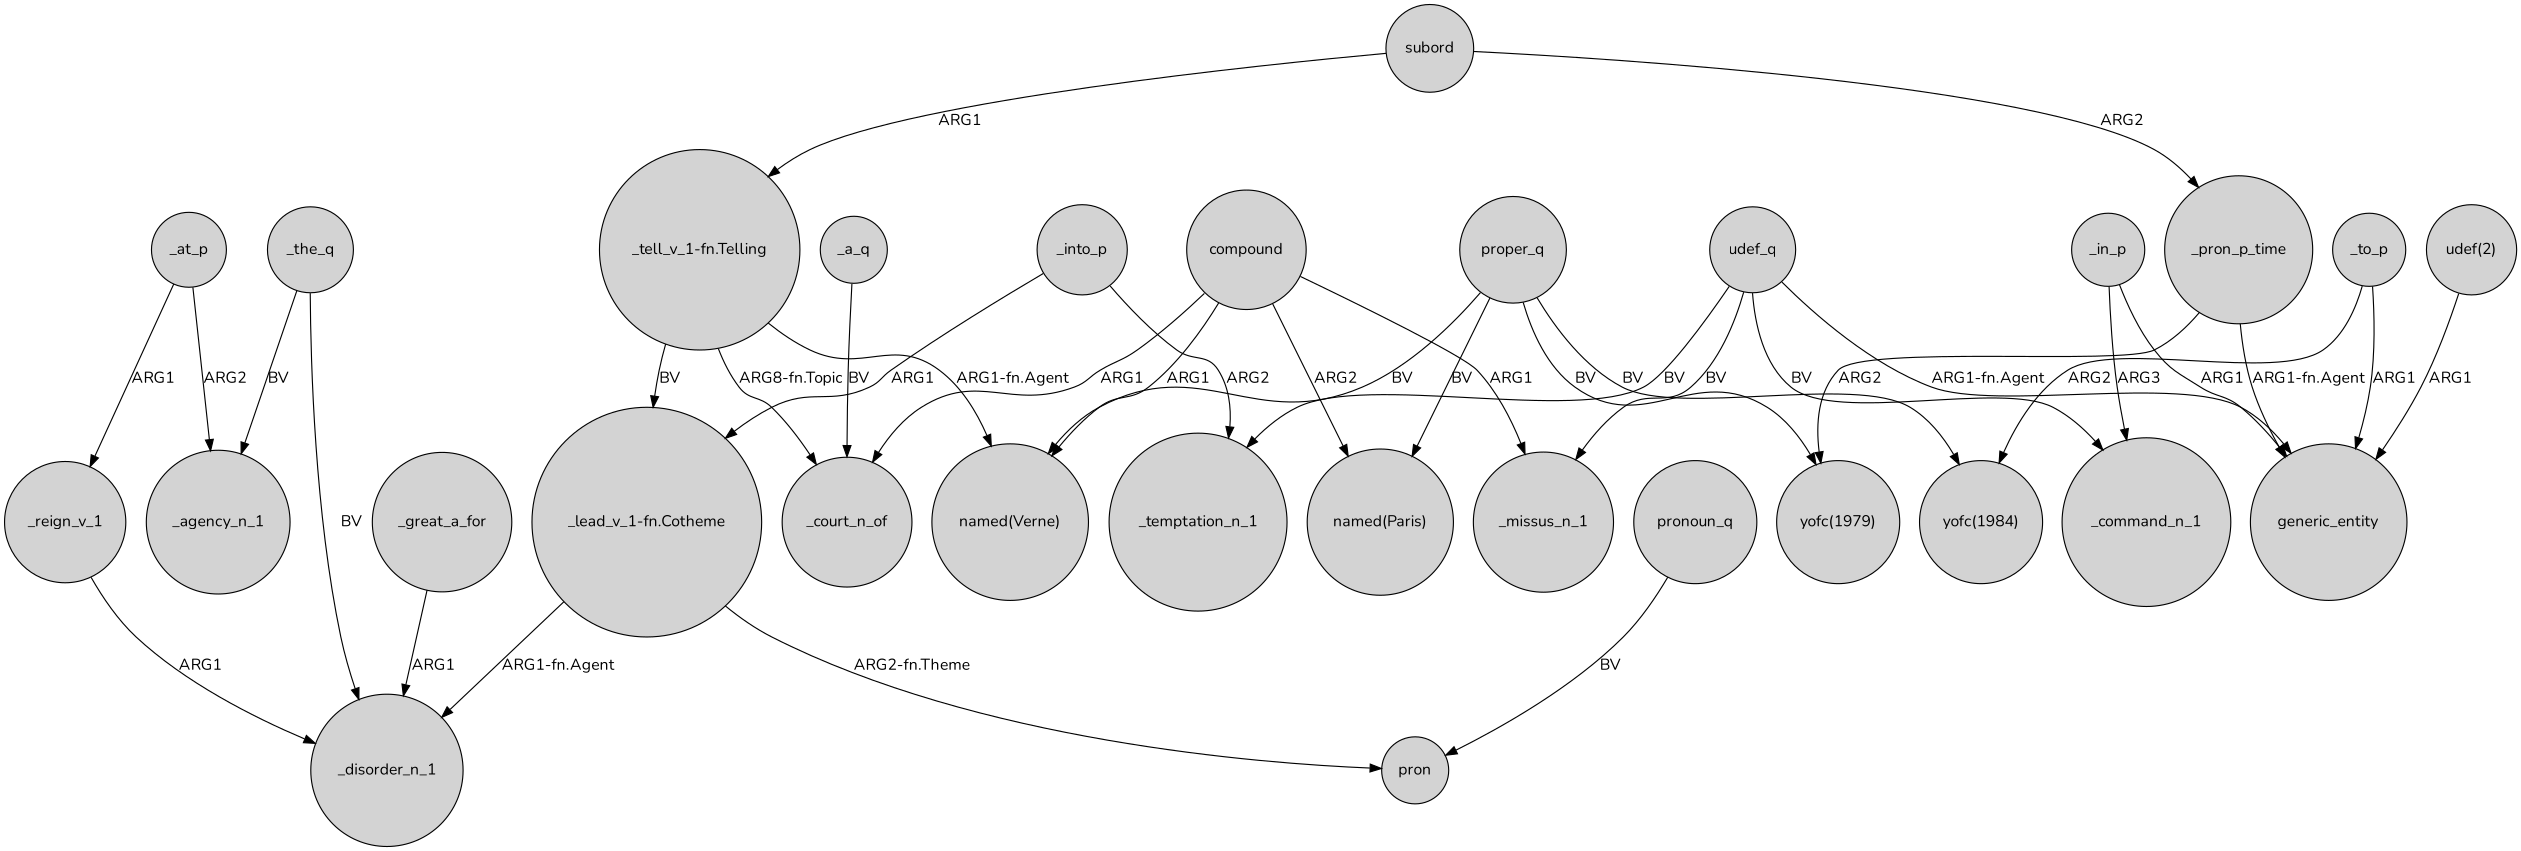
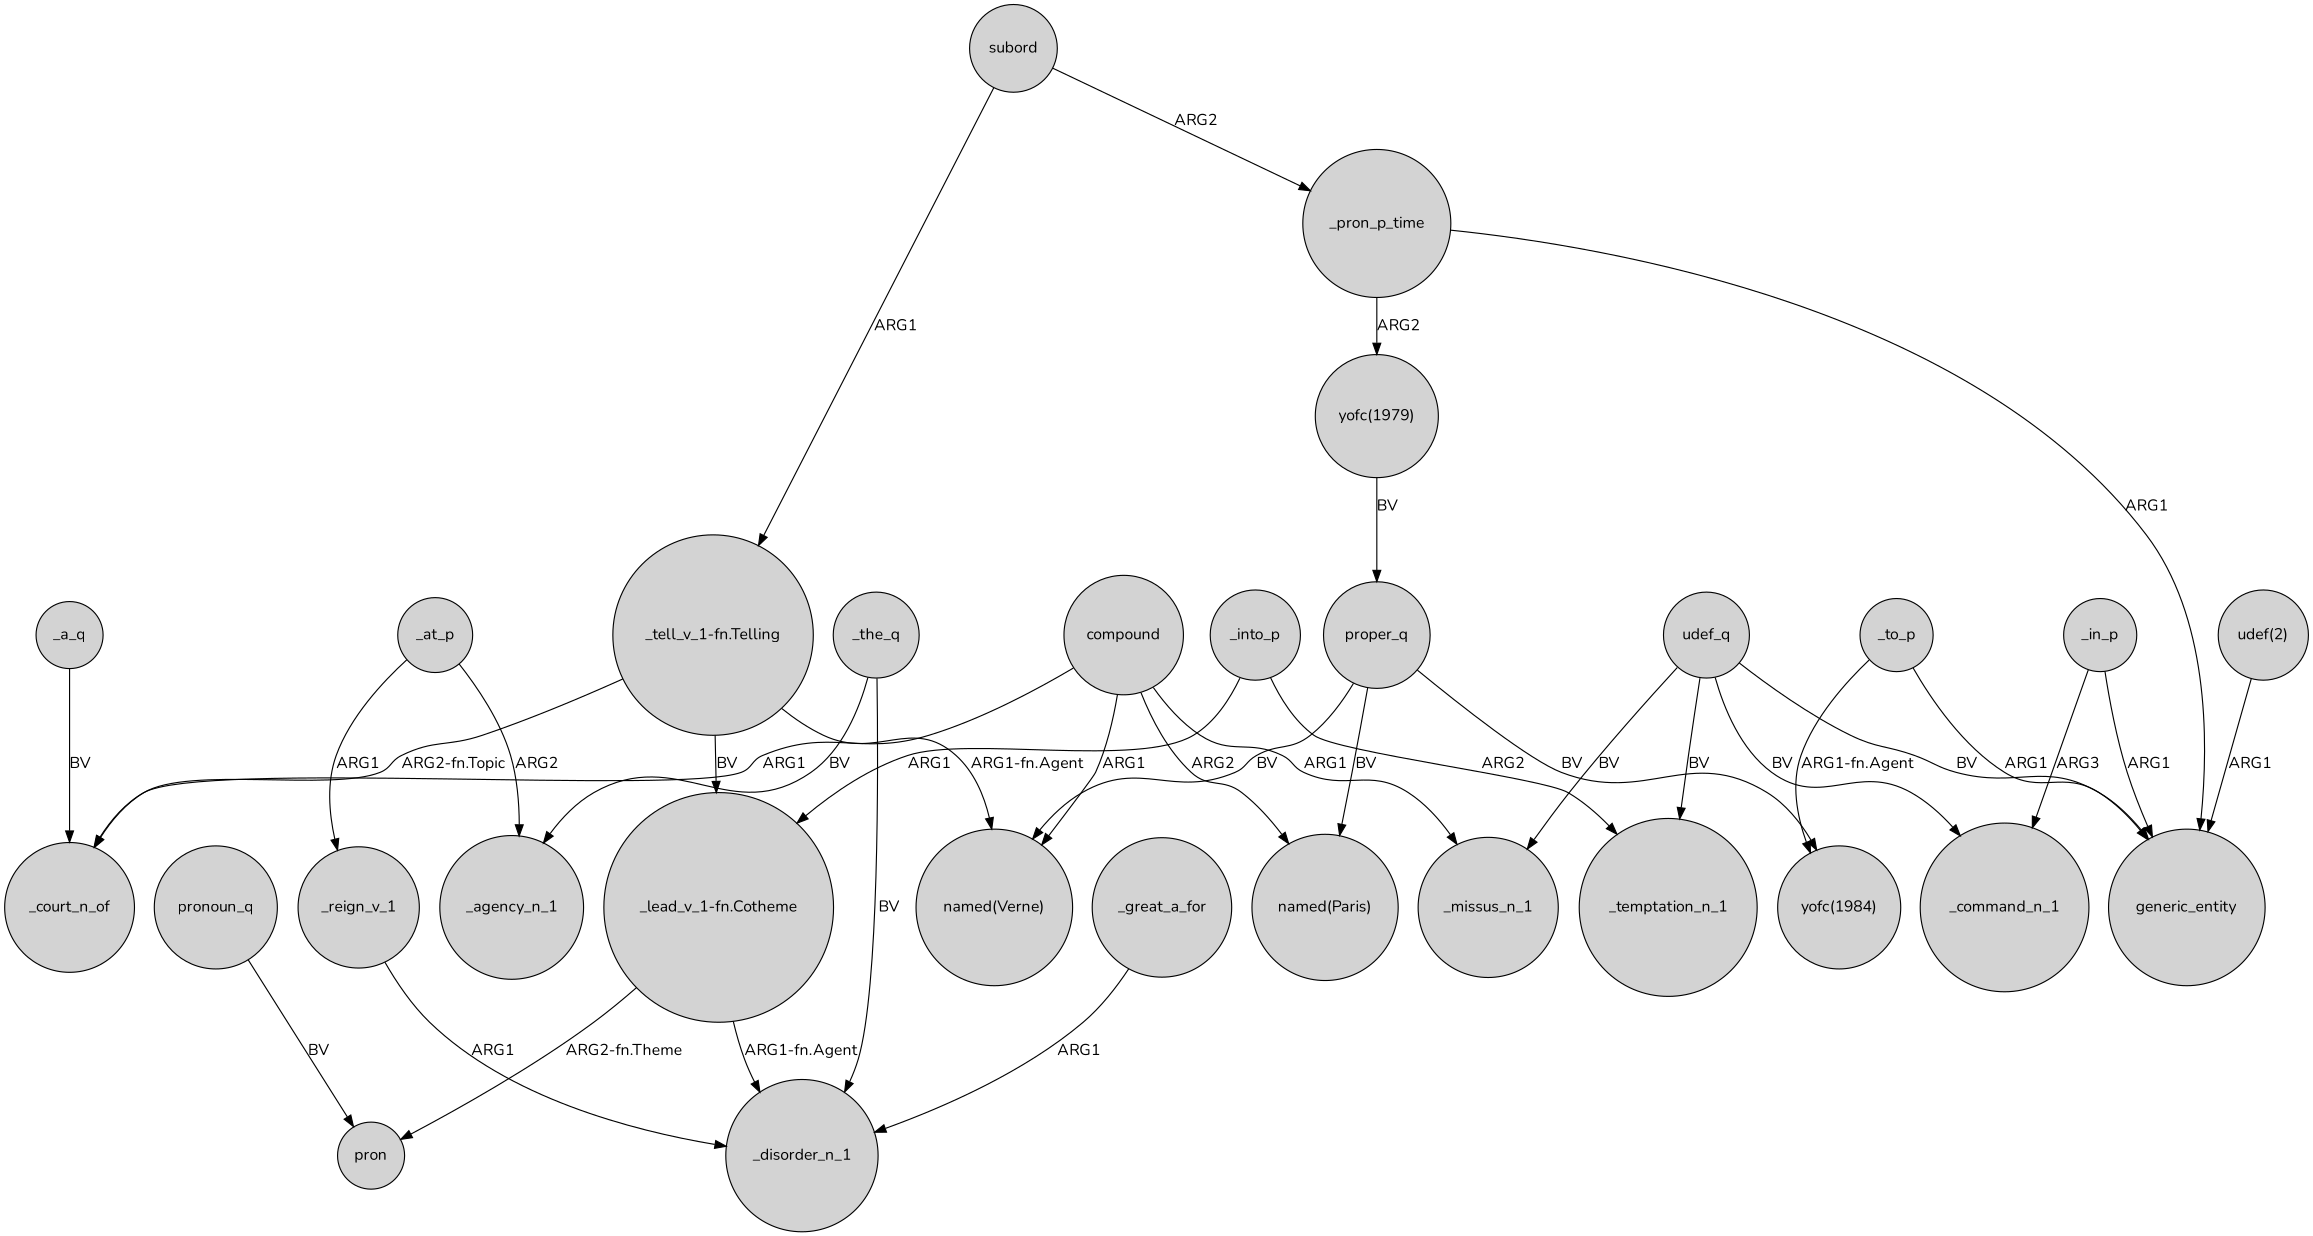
edge "_tell_v_1-fn.Telling" -> "_court_n_of": label "ARG8-fn.Topic" -> "ARG2-fn.Topic"
edge "udef_q" -> "generic_entity": label "ARG1-fn.Agent" -> "BV"
edge "_to_p" -> "yofc(1984)": label "ARG2" -> "ARG1-fn.Agent"
edge "_pron_p_time" -> "generic_entity": label "ARG1-fn.Agent" -> "ARG1"
edge "proper_q" -> "yofc(1979)": reversed
